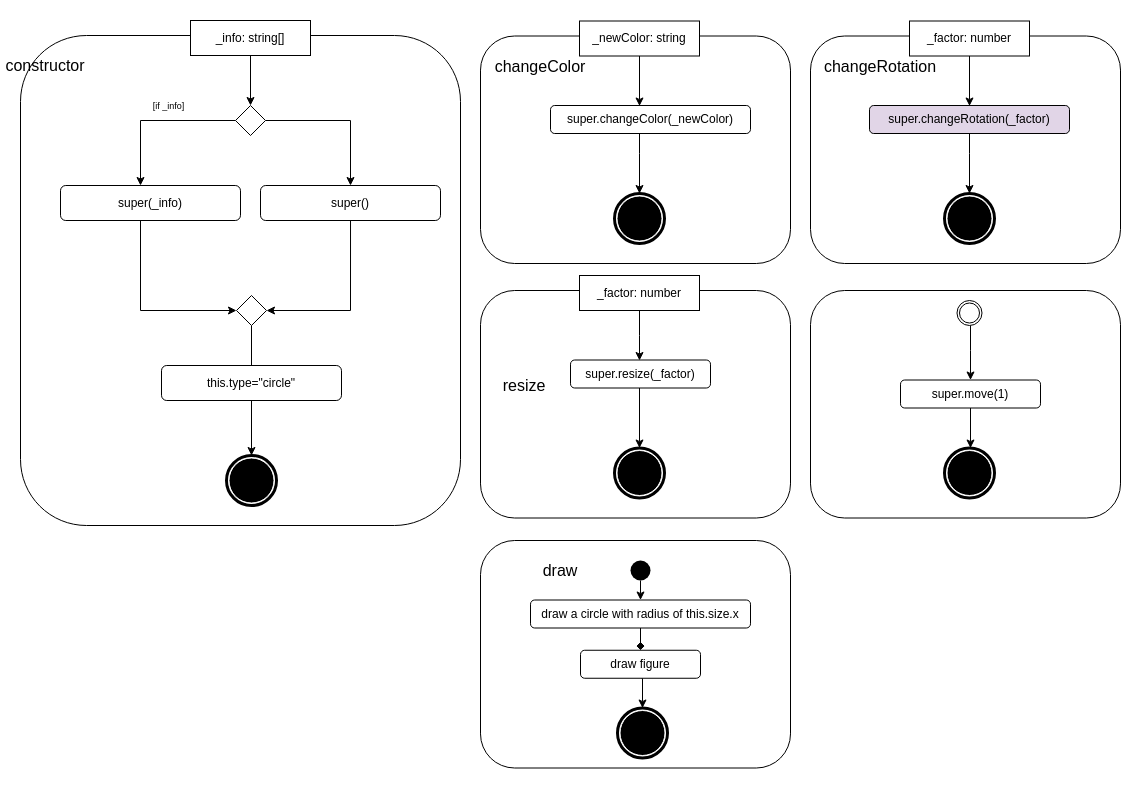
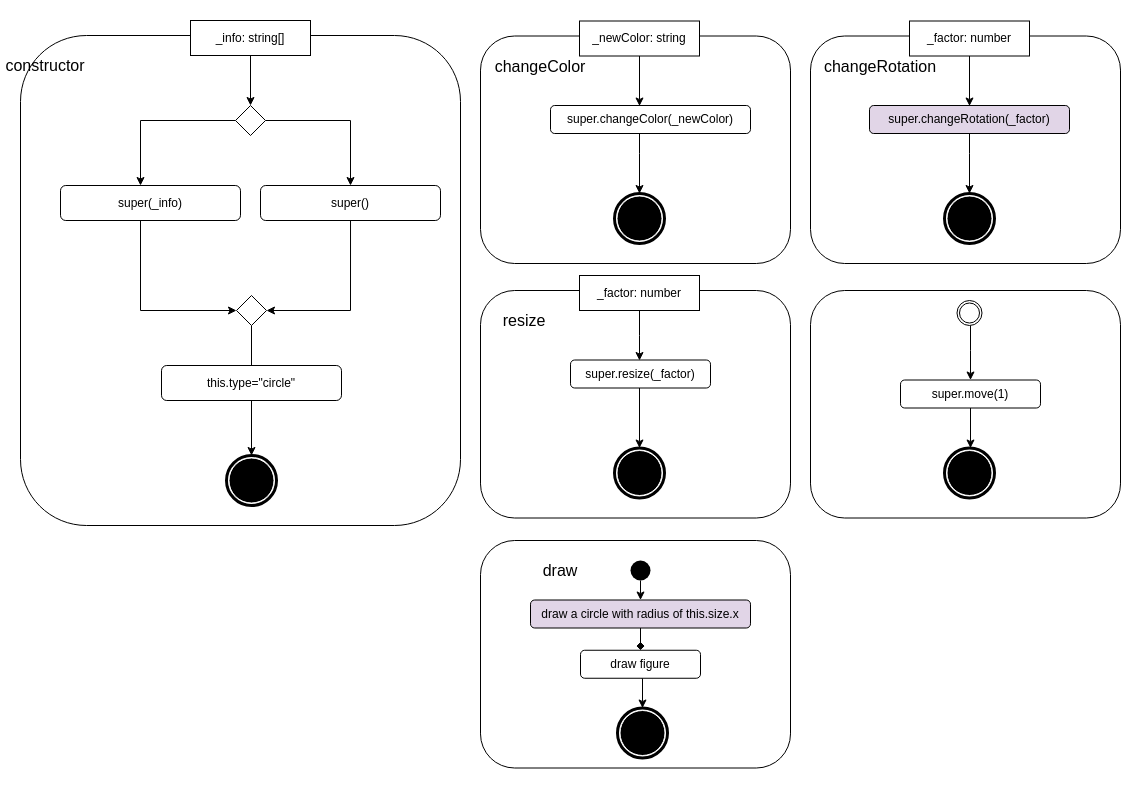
node "[if _info]": removed
node "resize": moved (525, 386) -> (525, 321)
node "draw a circle with radius of this.size.x": fillcolor #ffffff -> #e1d5e7
